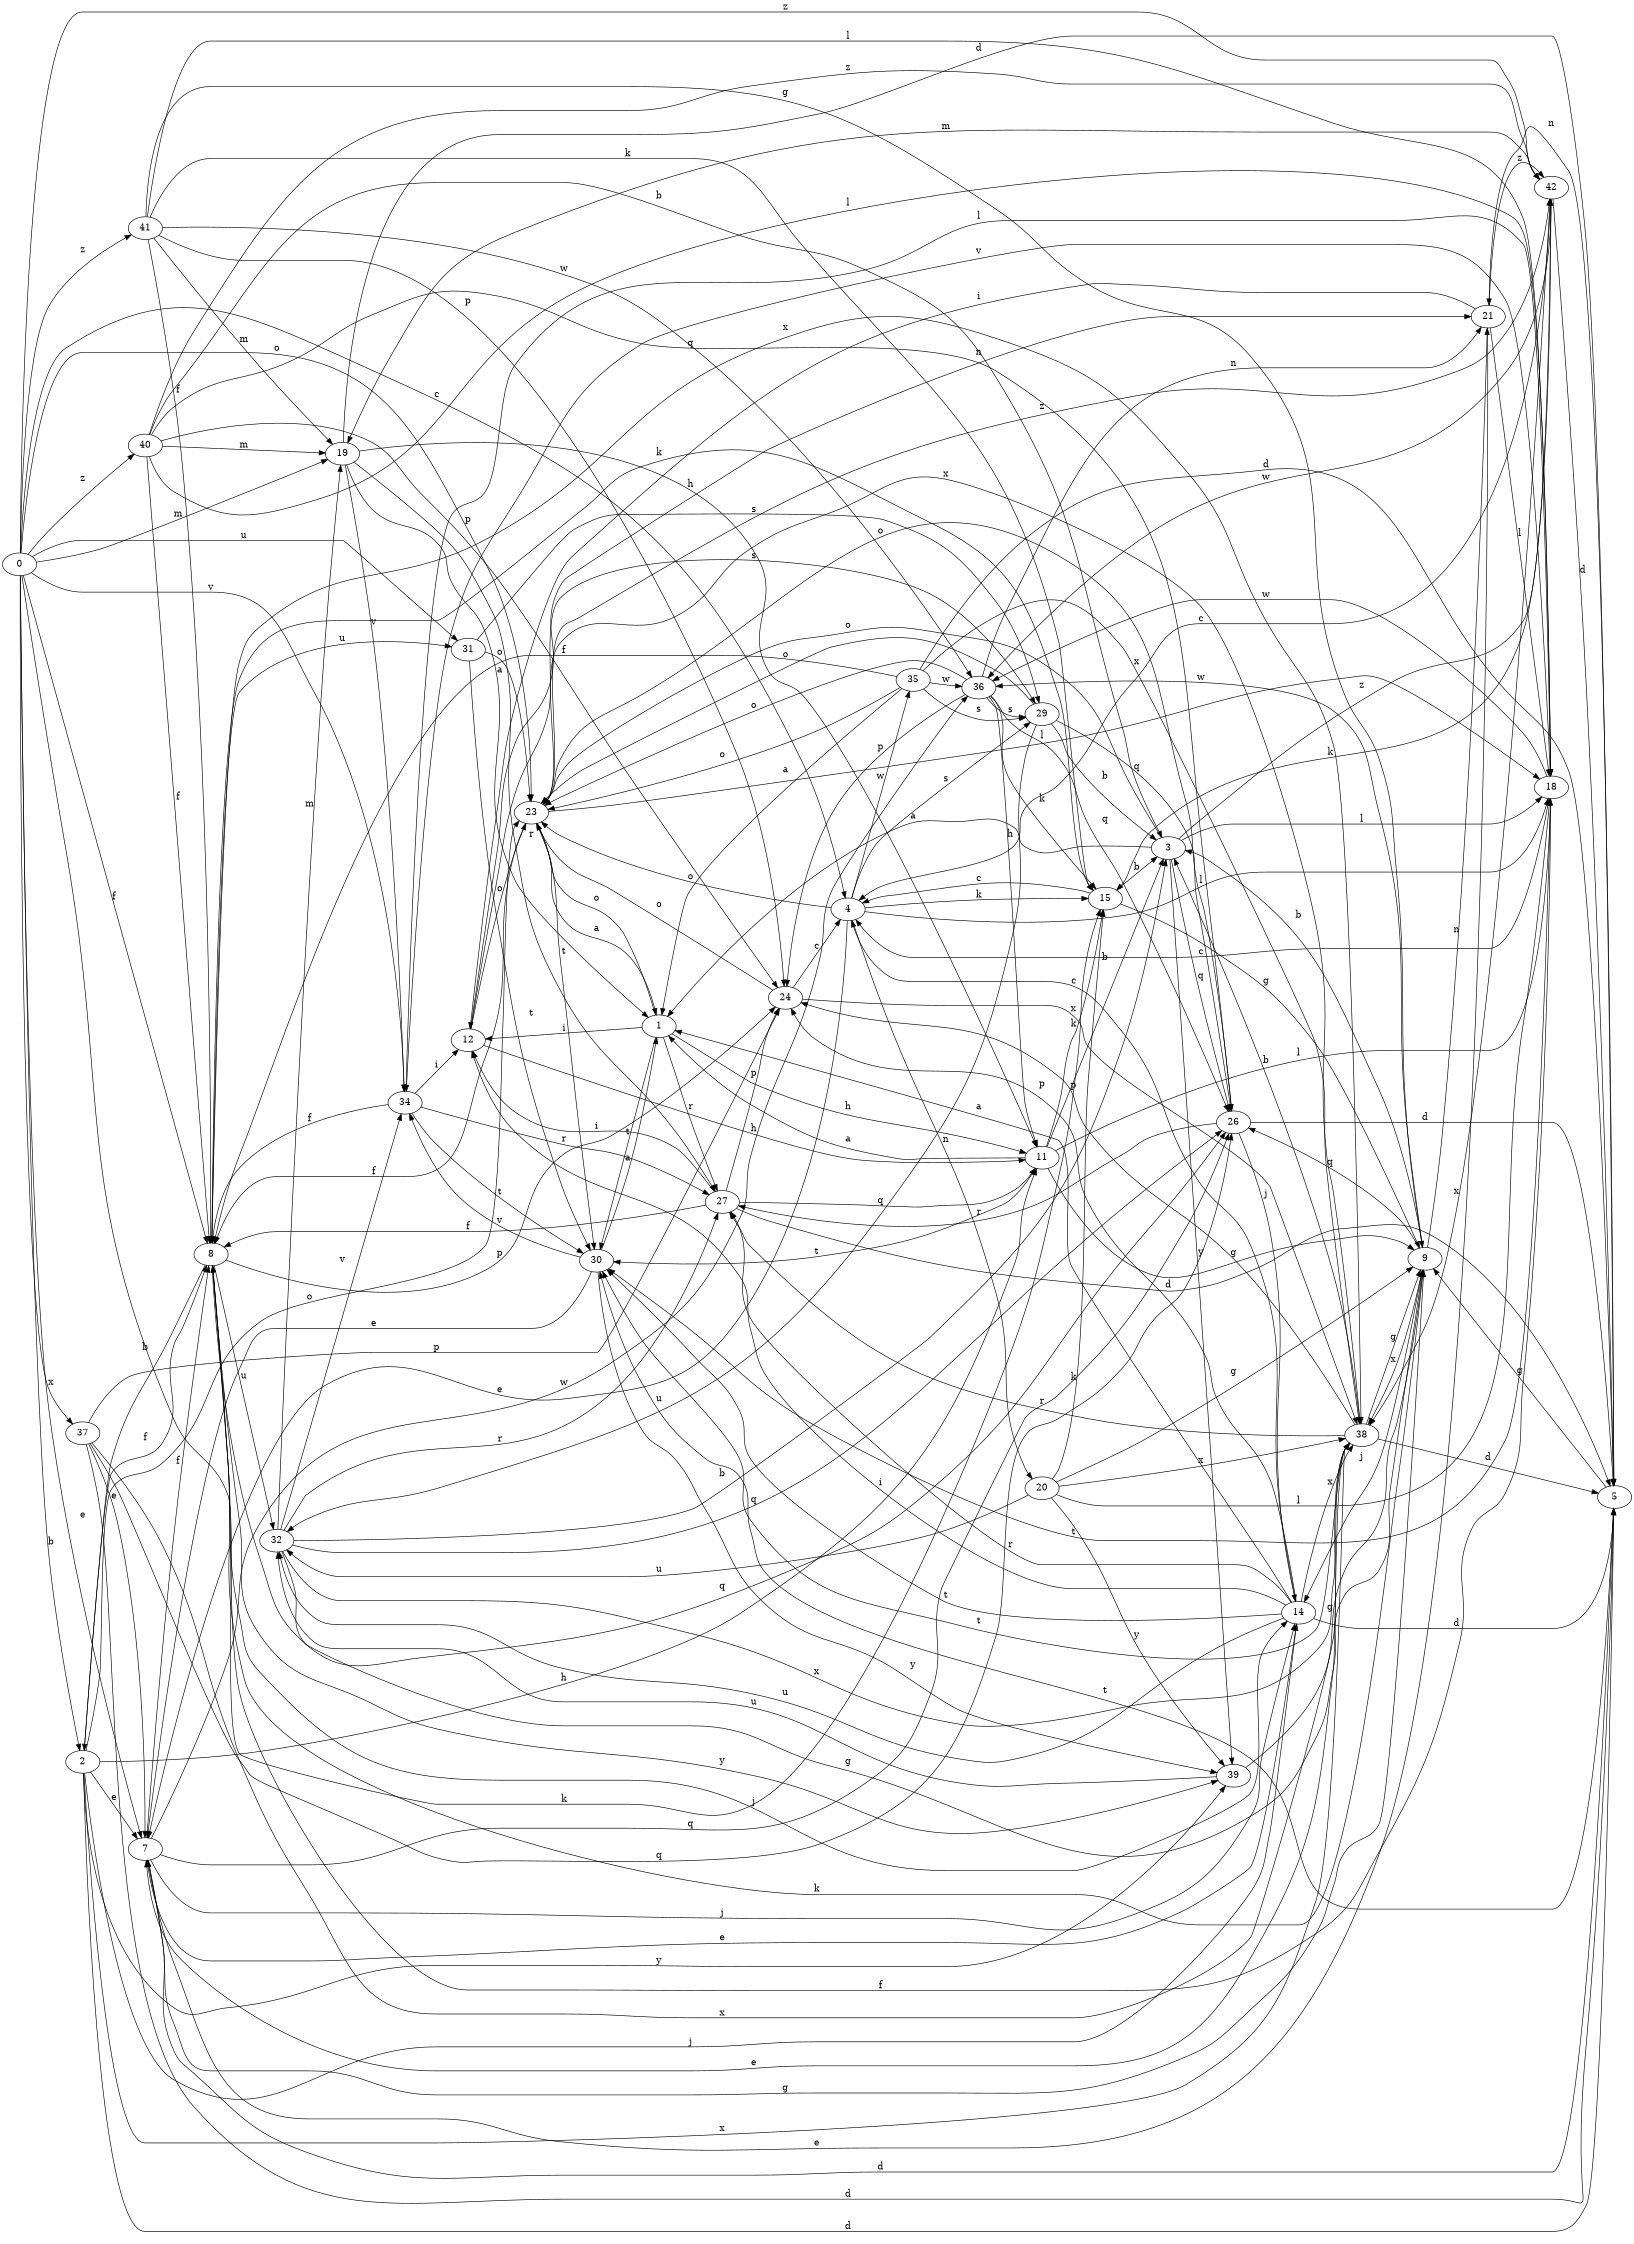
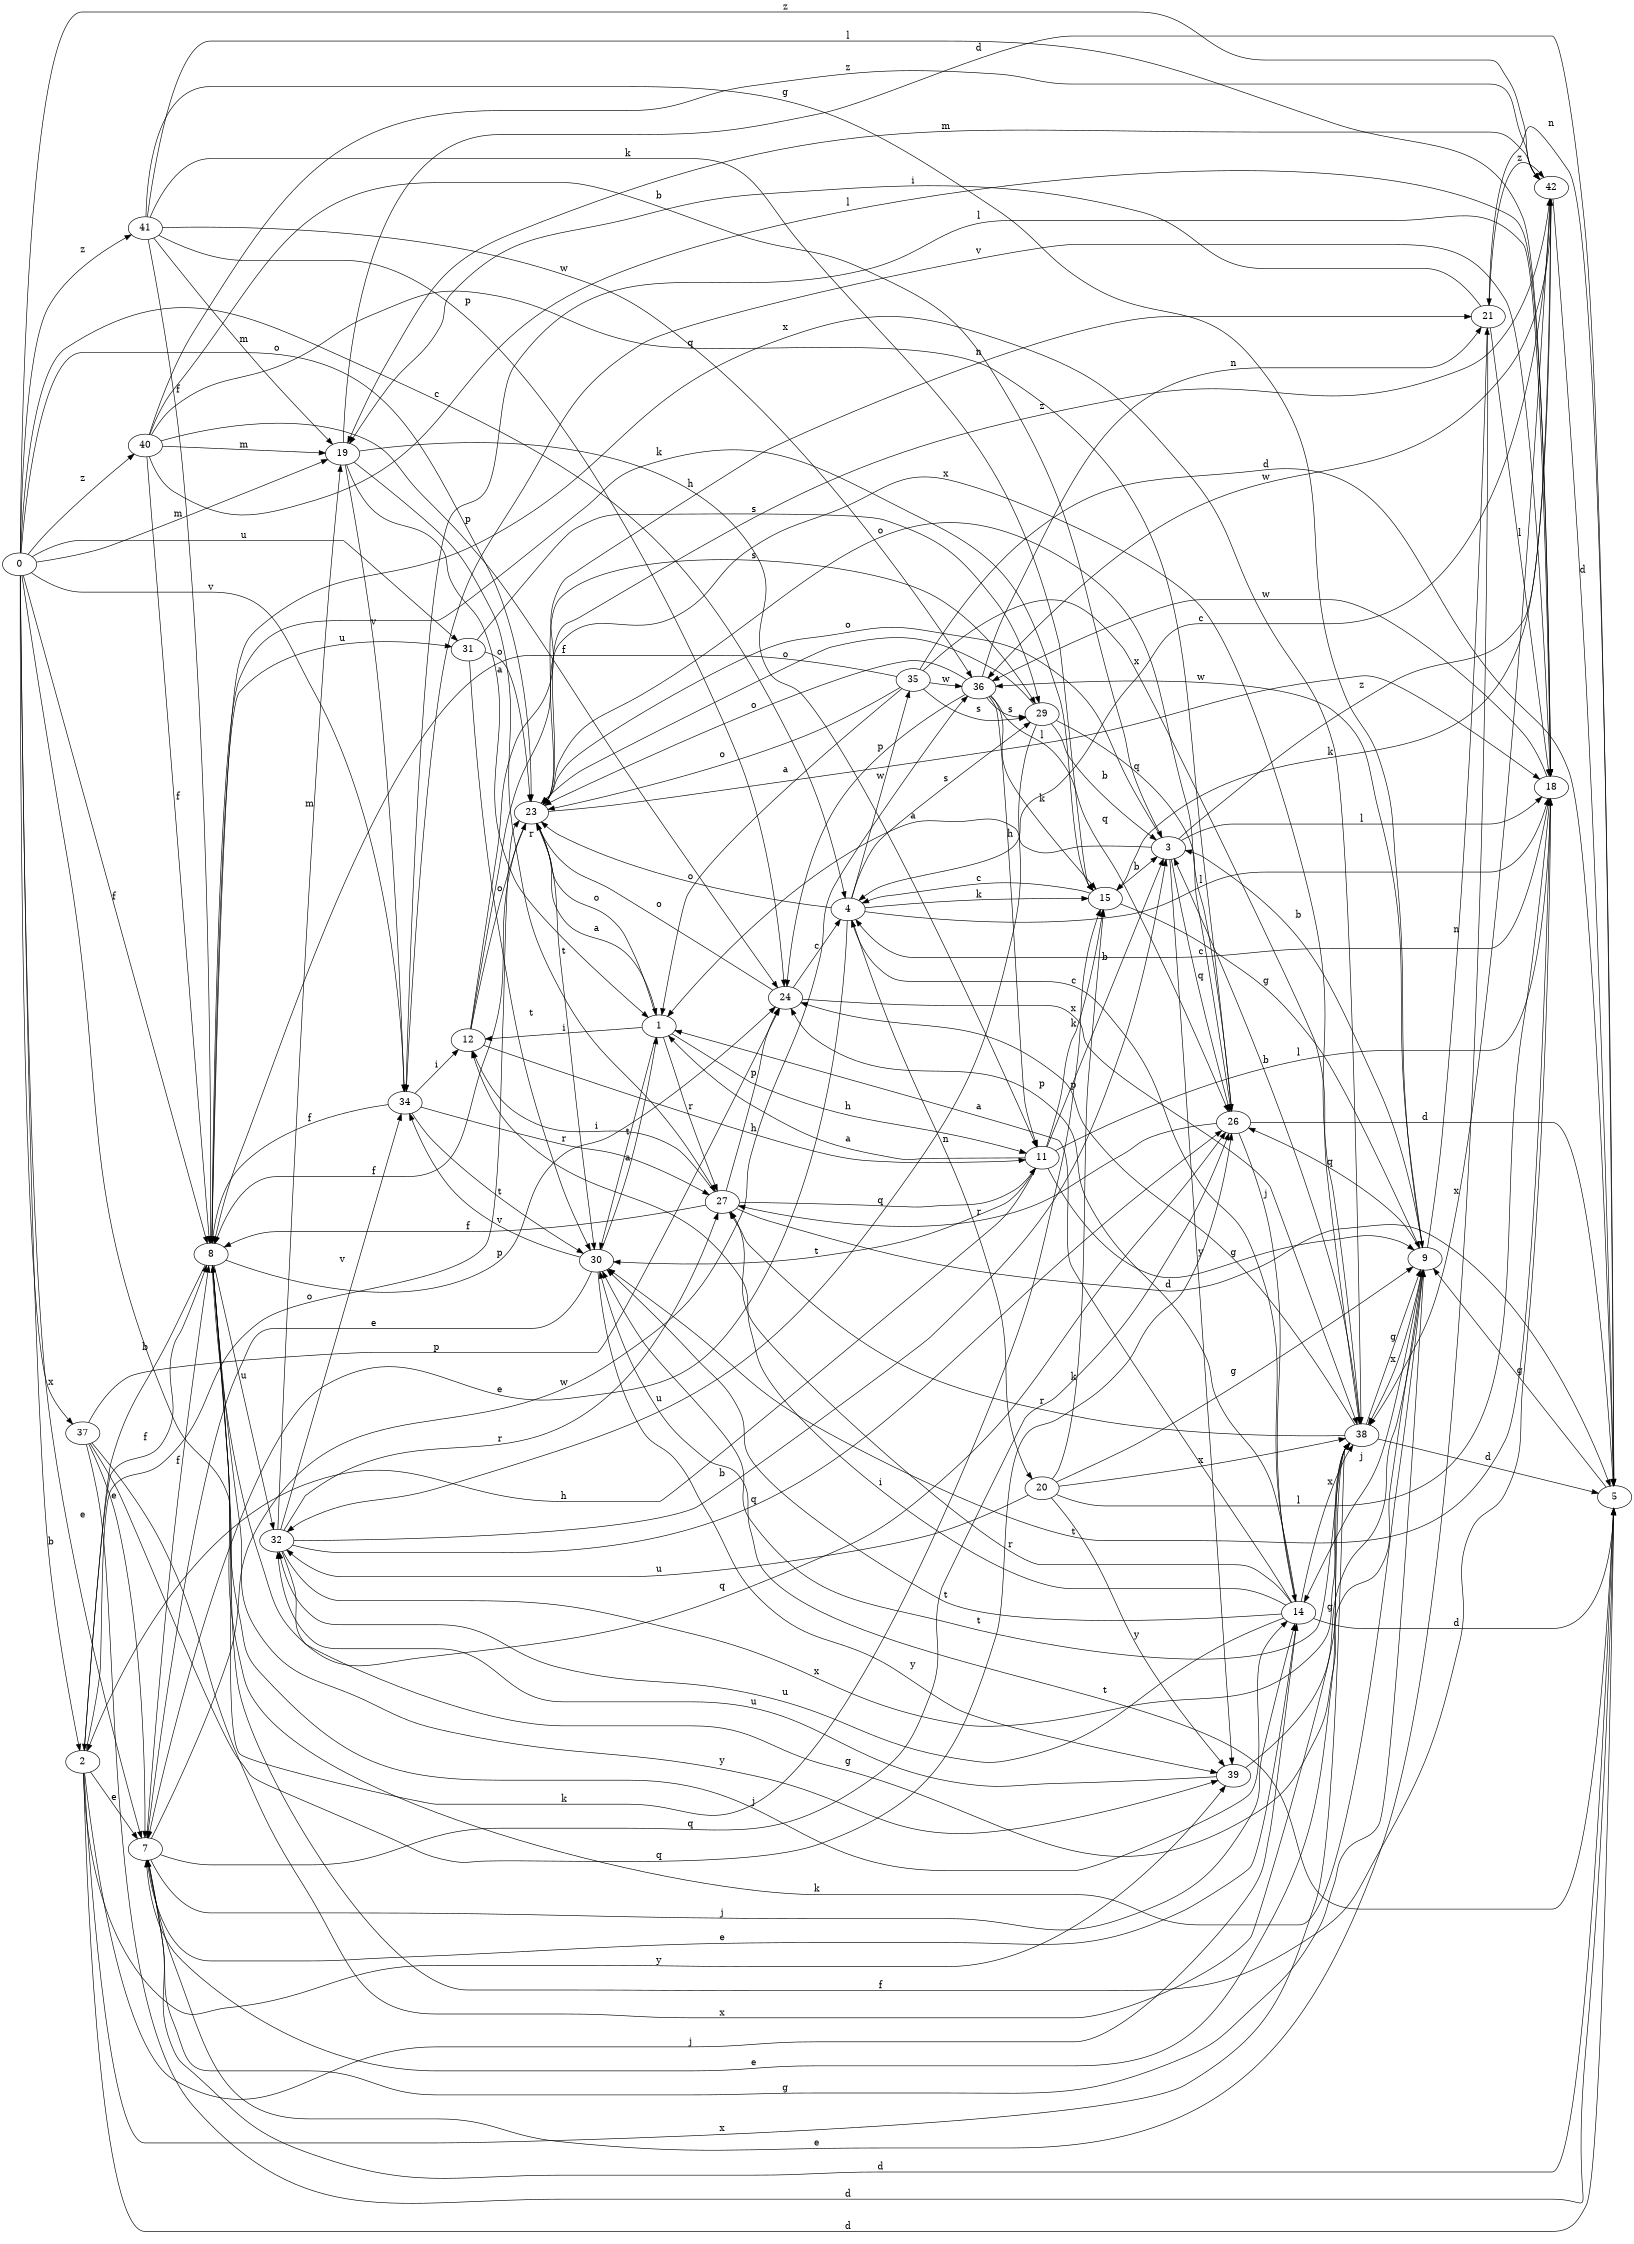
edge "21" -> "12": now "21" -> "19"
edge "2" -> "11": reversed
